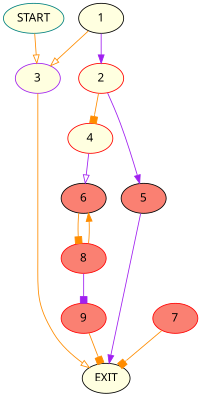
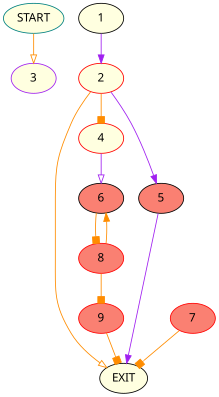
edge "1" -> "3": removed
edge "3" -> "EXIT": now "2" -> "EXIT"
edge "8" -> "9": color purple -> darkorange
